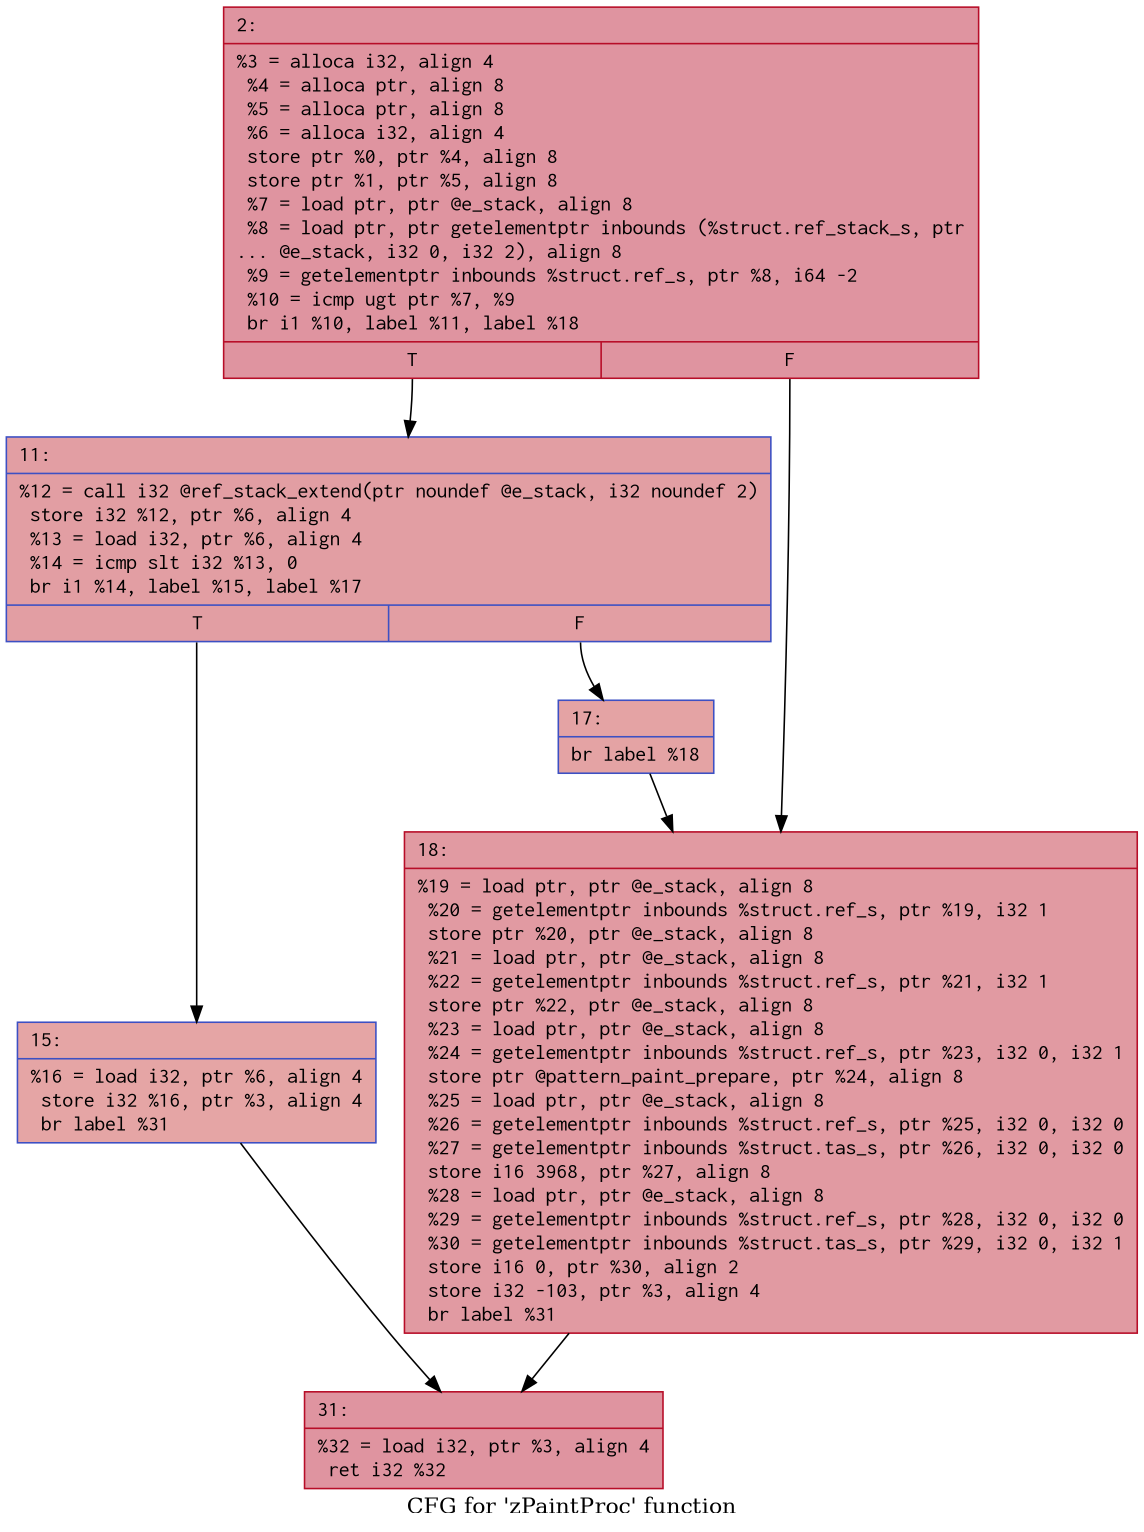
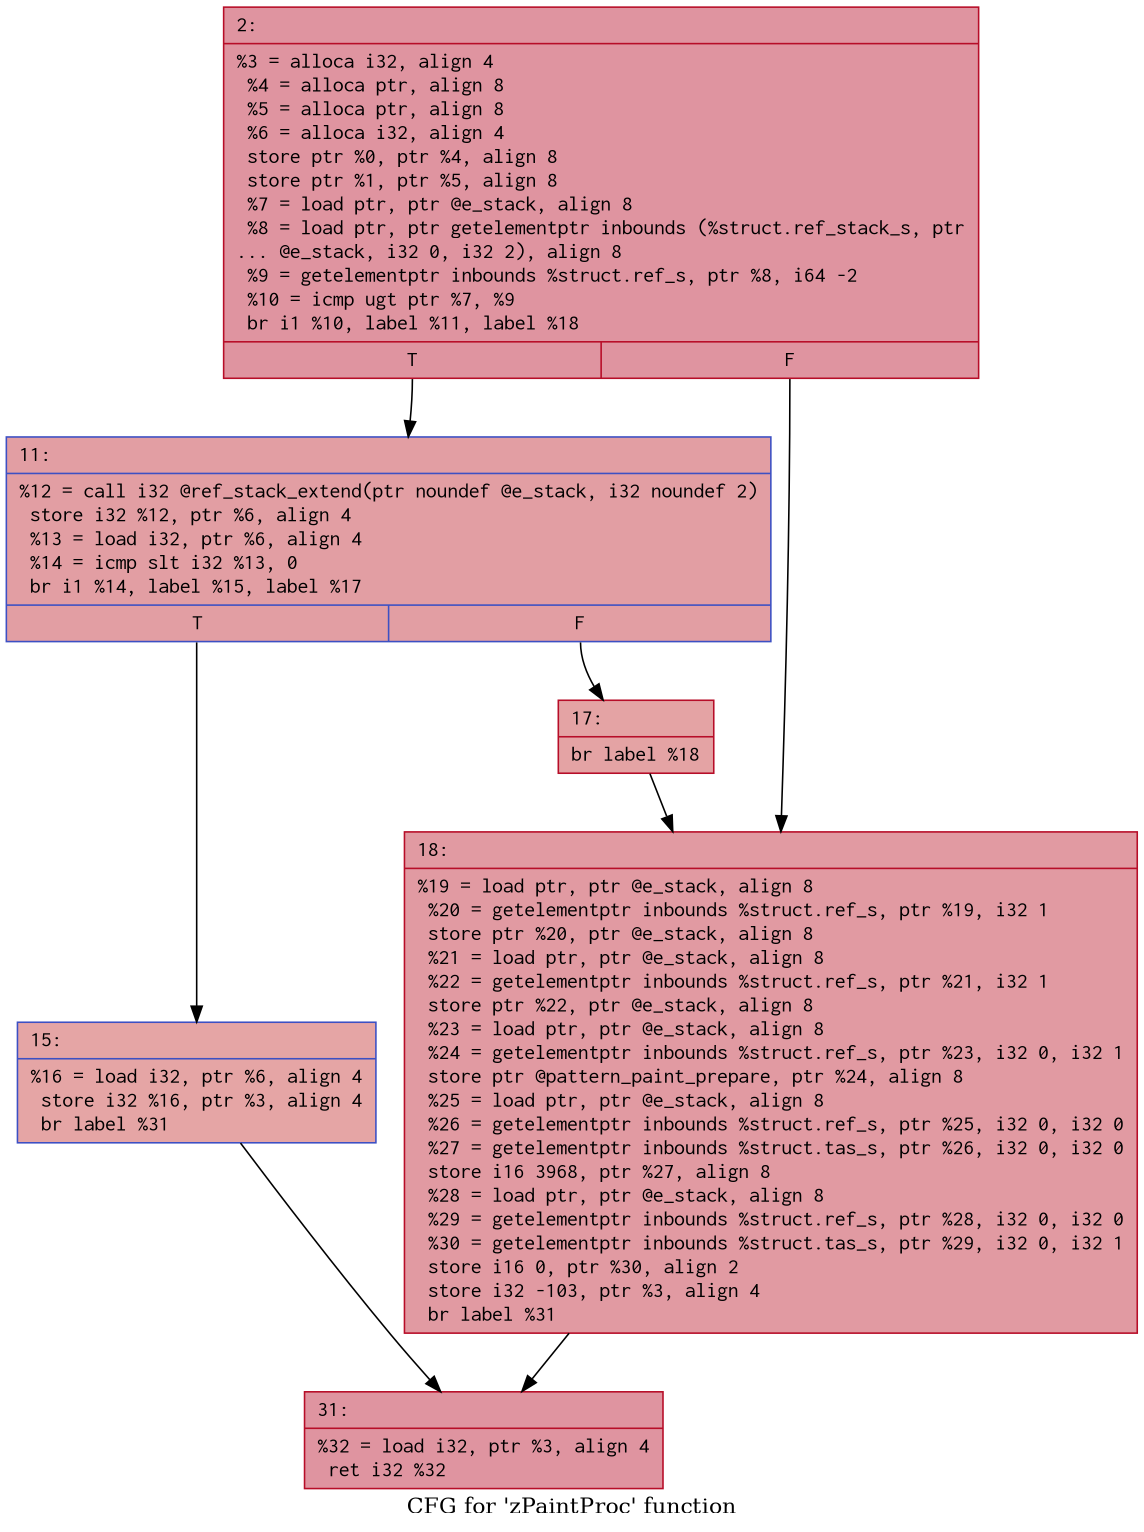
node "17:": color #3d50c3ff -> #b70d28ff
